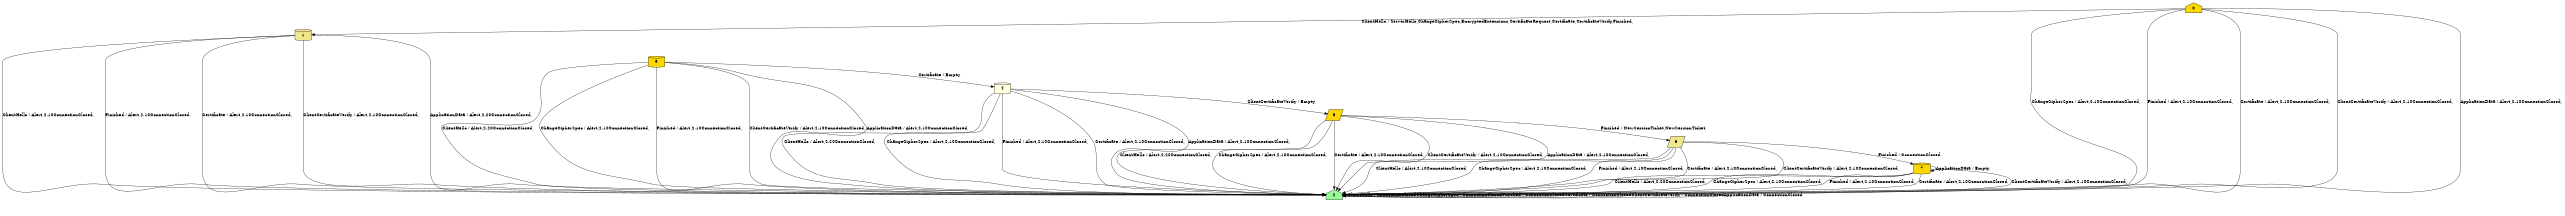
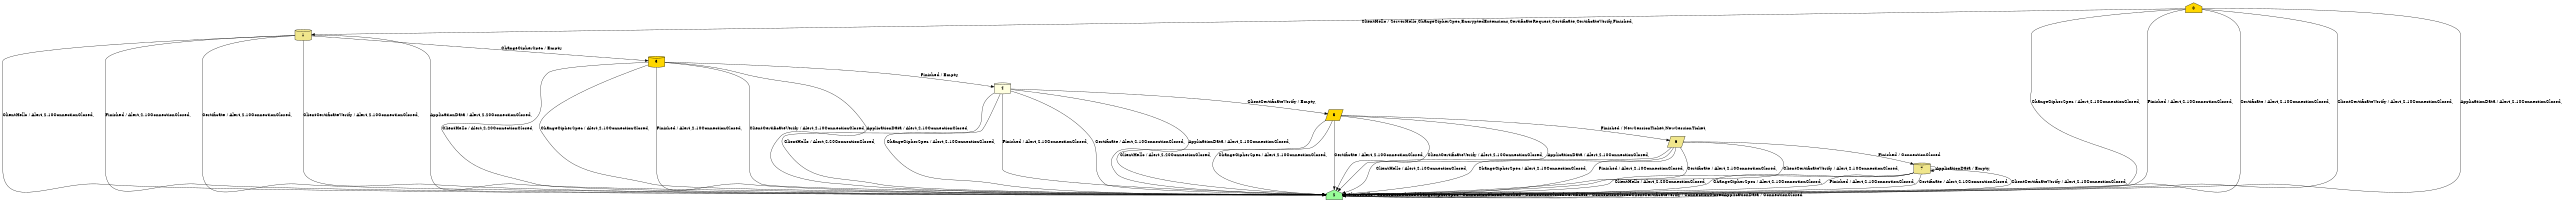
edge "1" -> "3": added, label "ChangeCipherSpec / Empty,"
edge "3" -> "4": label "Certificate / Empty," -> "Finished / Empty,"
node "7": fillcolor gold -> khaki
